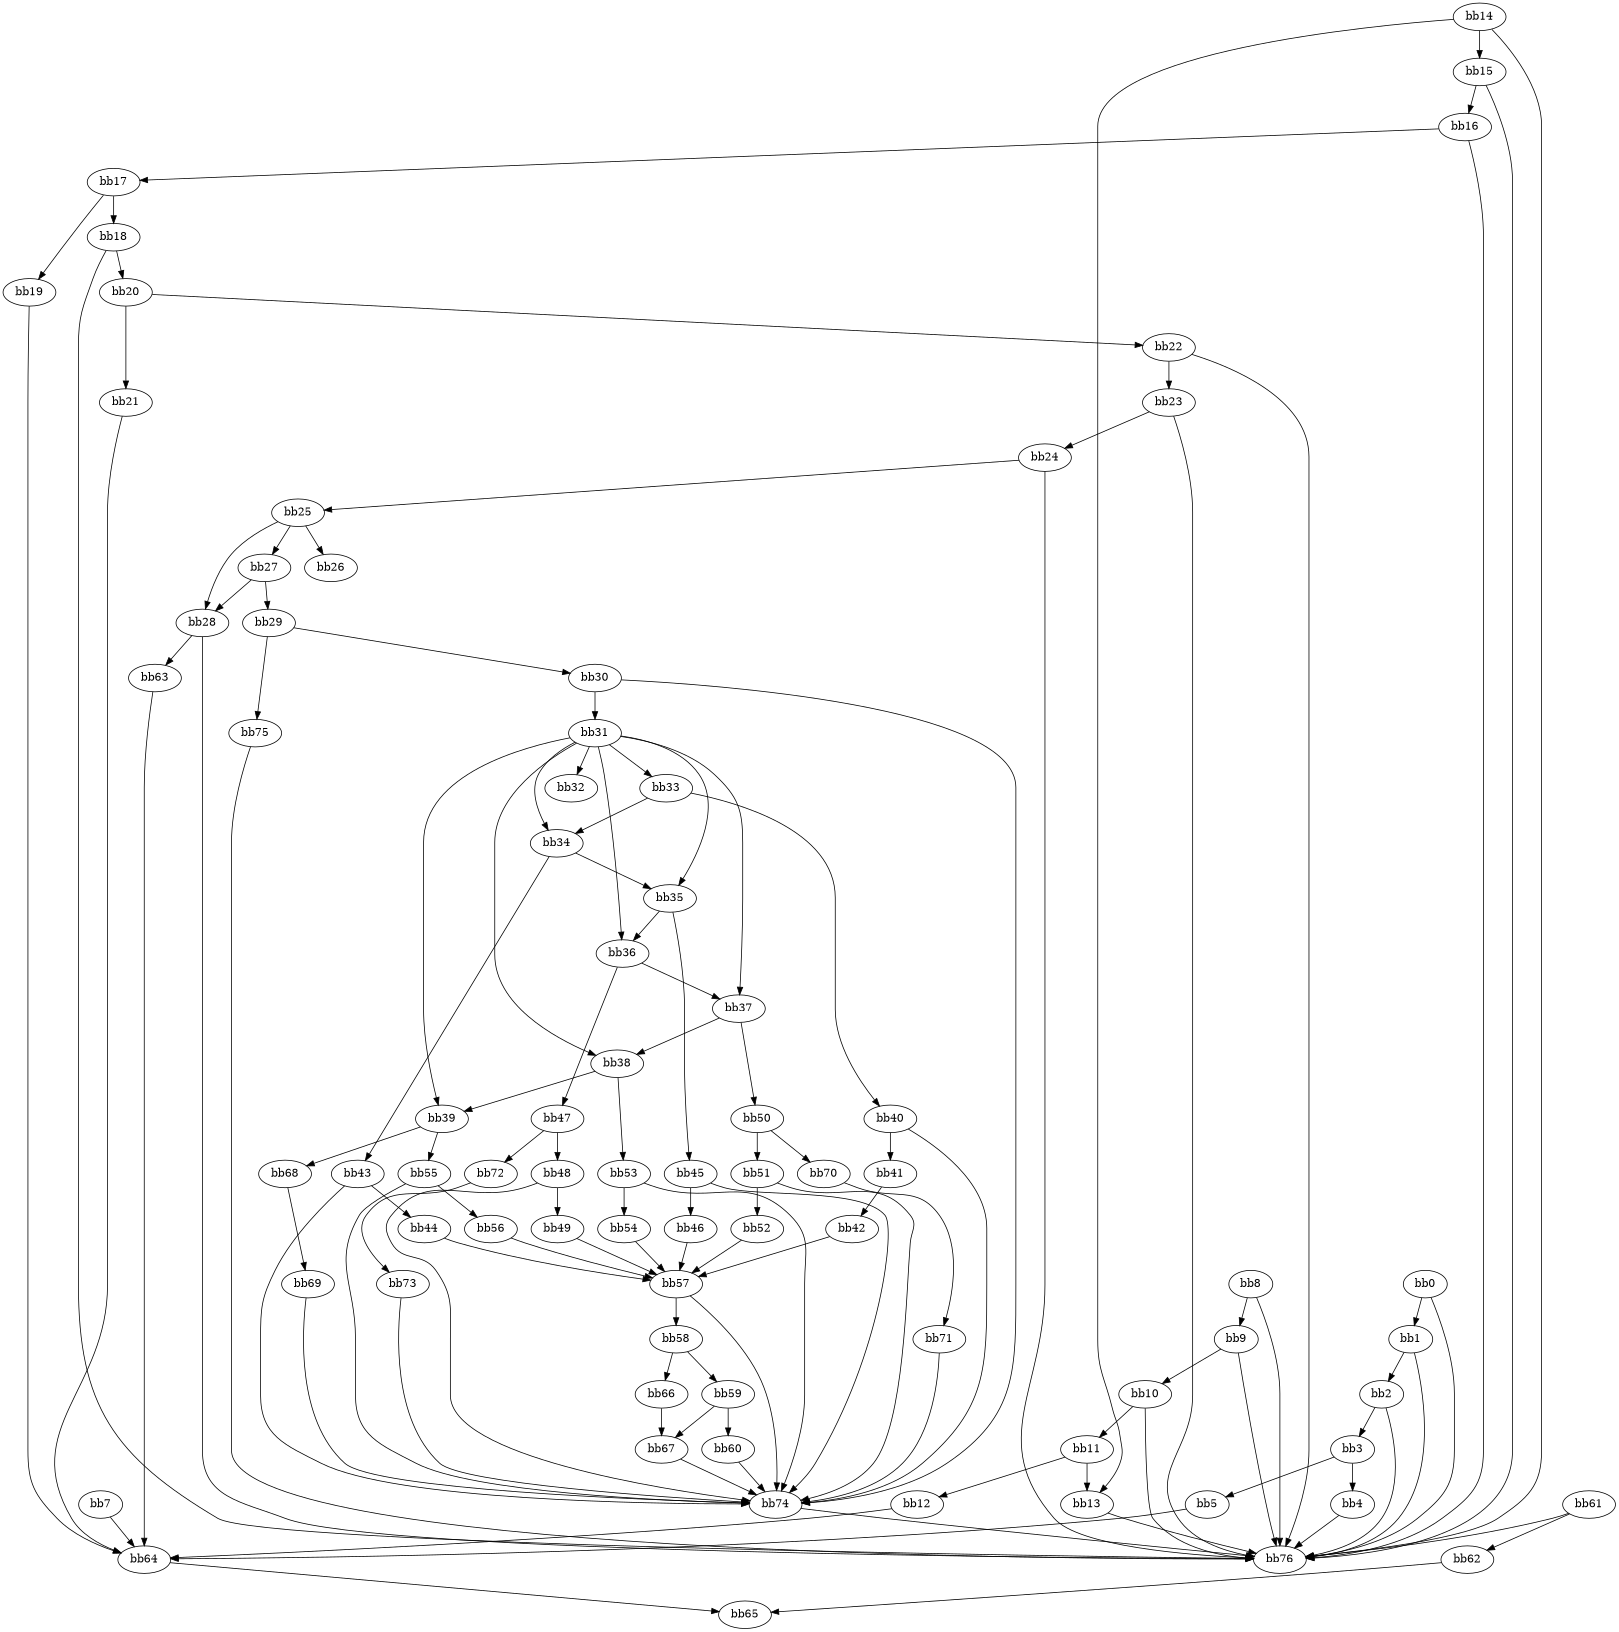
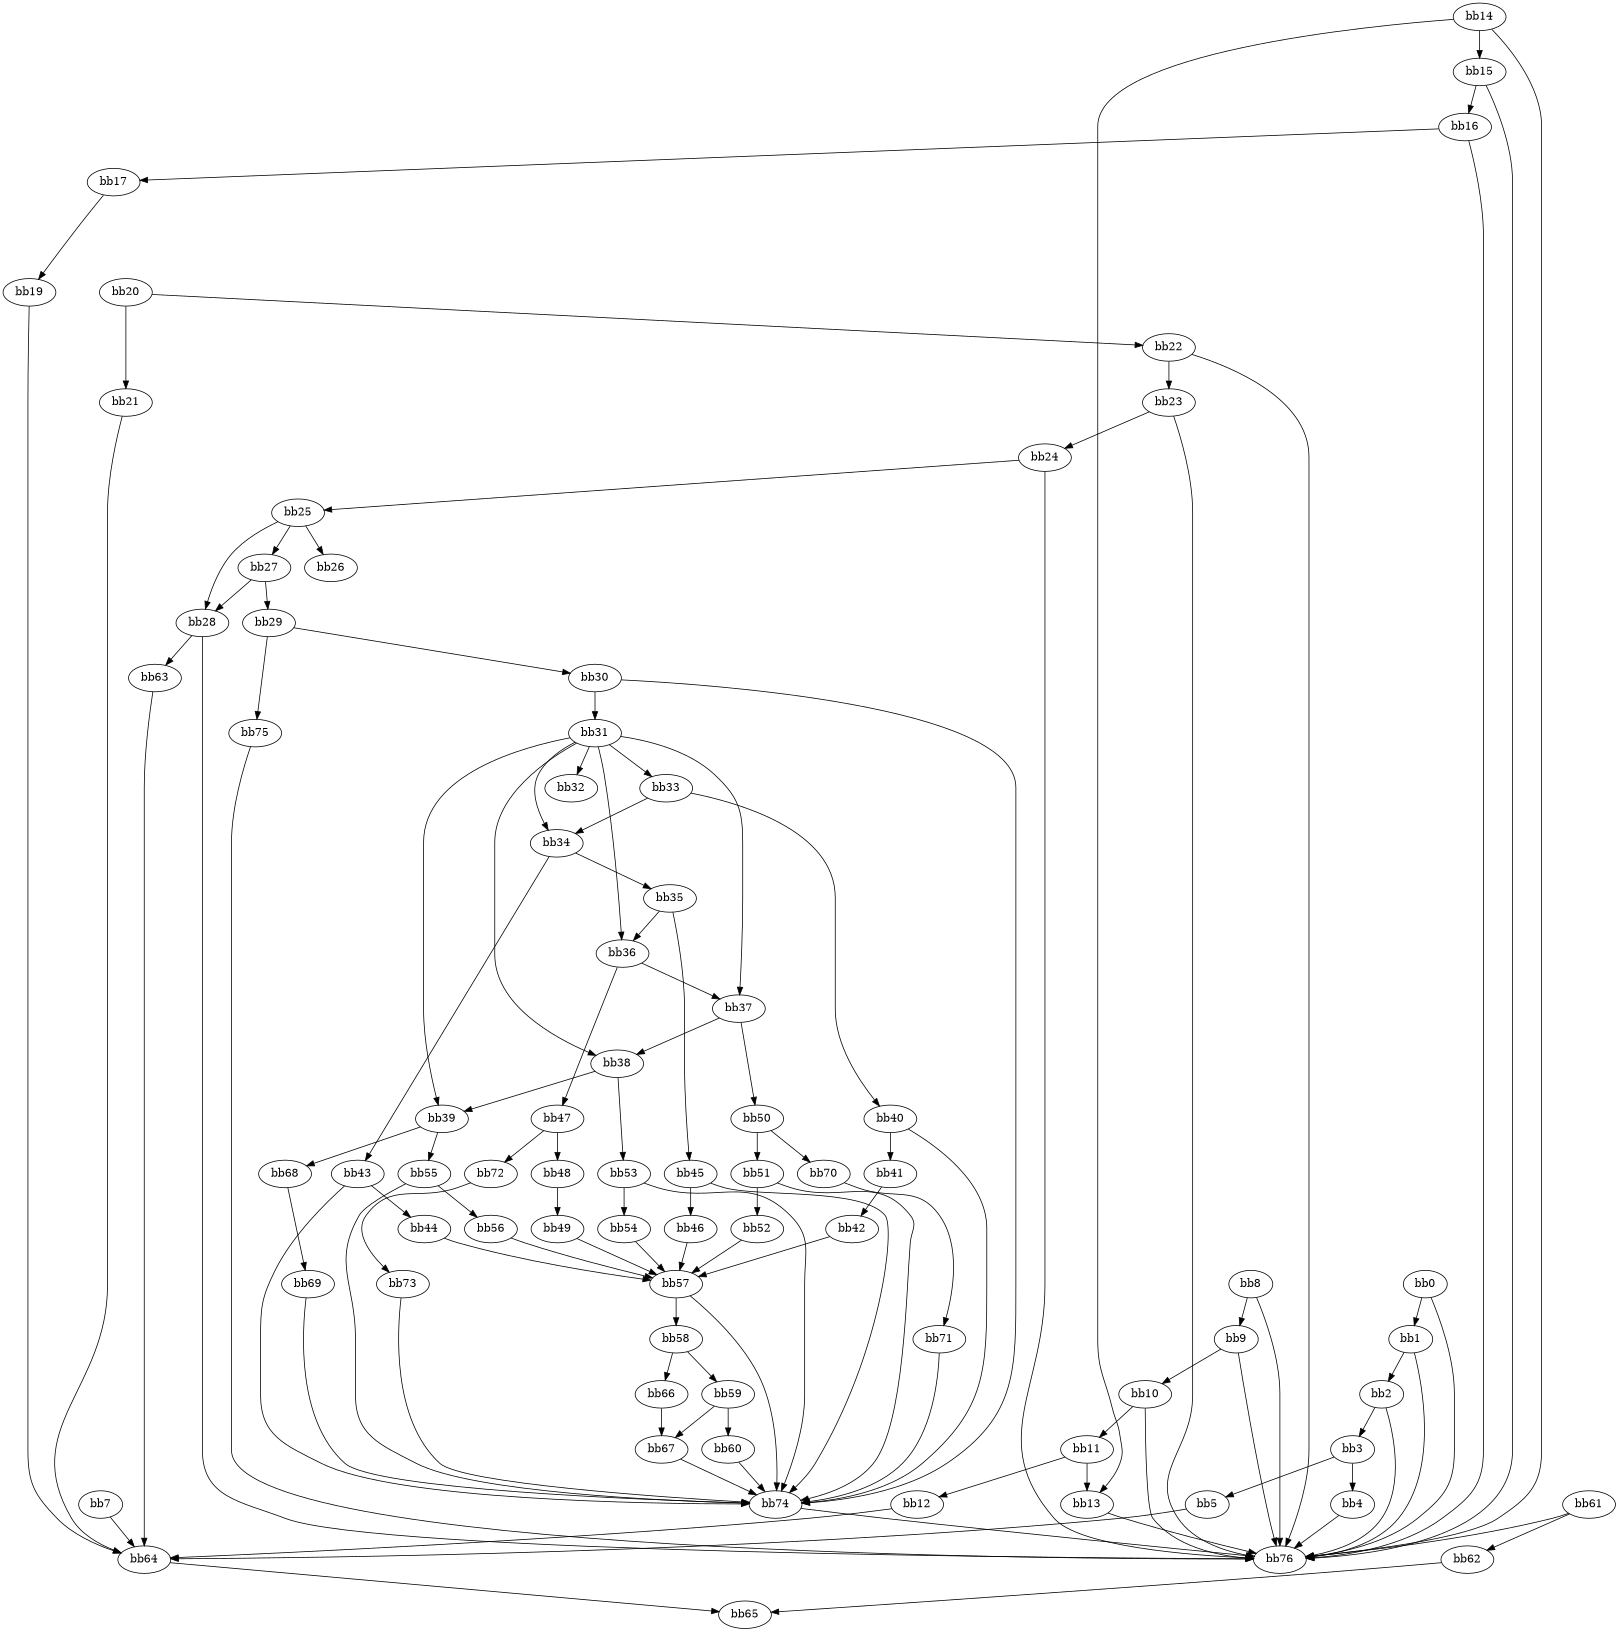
node "bb18": removed
edge "bb31" -> "bb35": removed
edge "bb48" -> "bb74": removed
